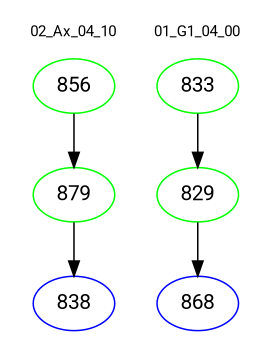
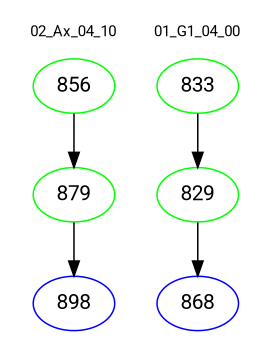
node "838": label "838" -> "898"
